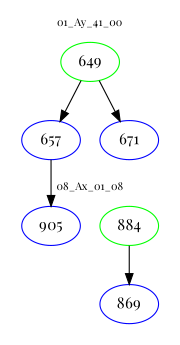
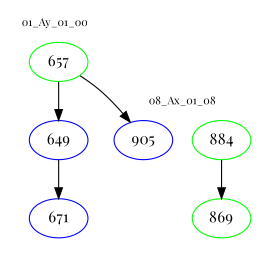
cluster "01_Ay_41_00": label "01_Ay_41_00" -> "01_Ay_01_00"
node "649": color green -> blue
edge "649" -> "657": reversed
node "657": color blue -> green
node "869": color blue -> green
